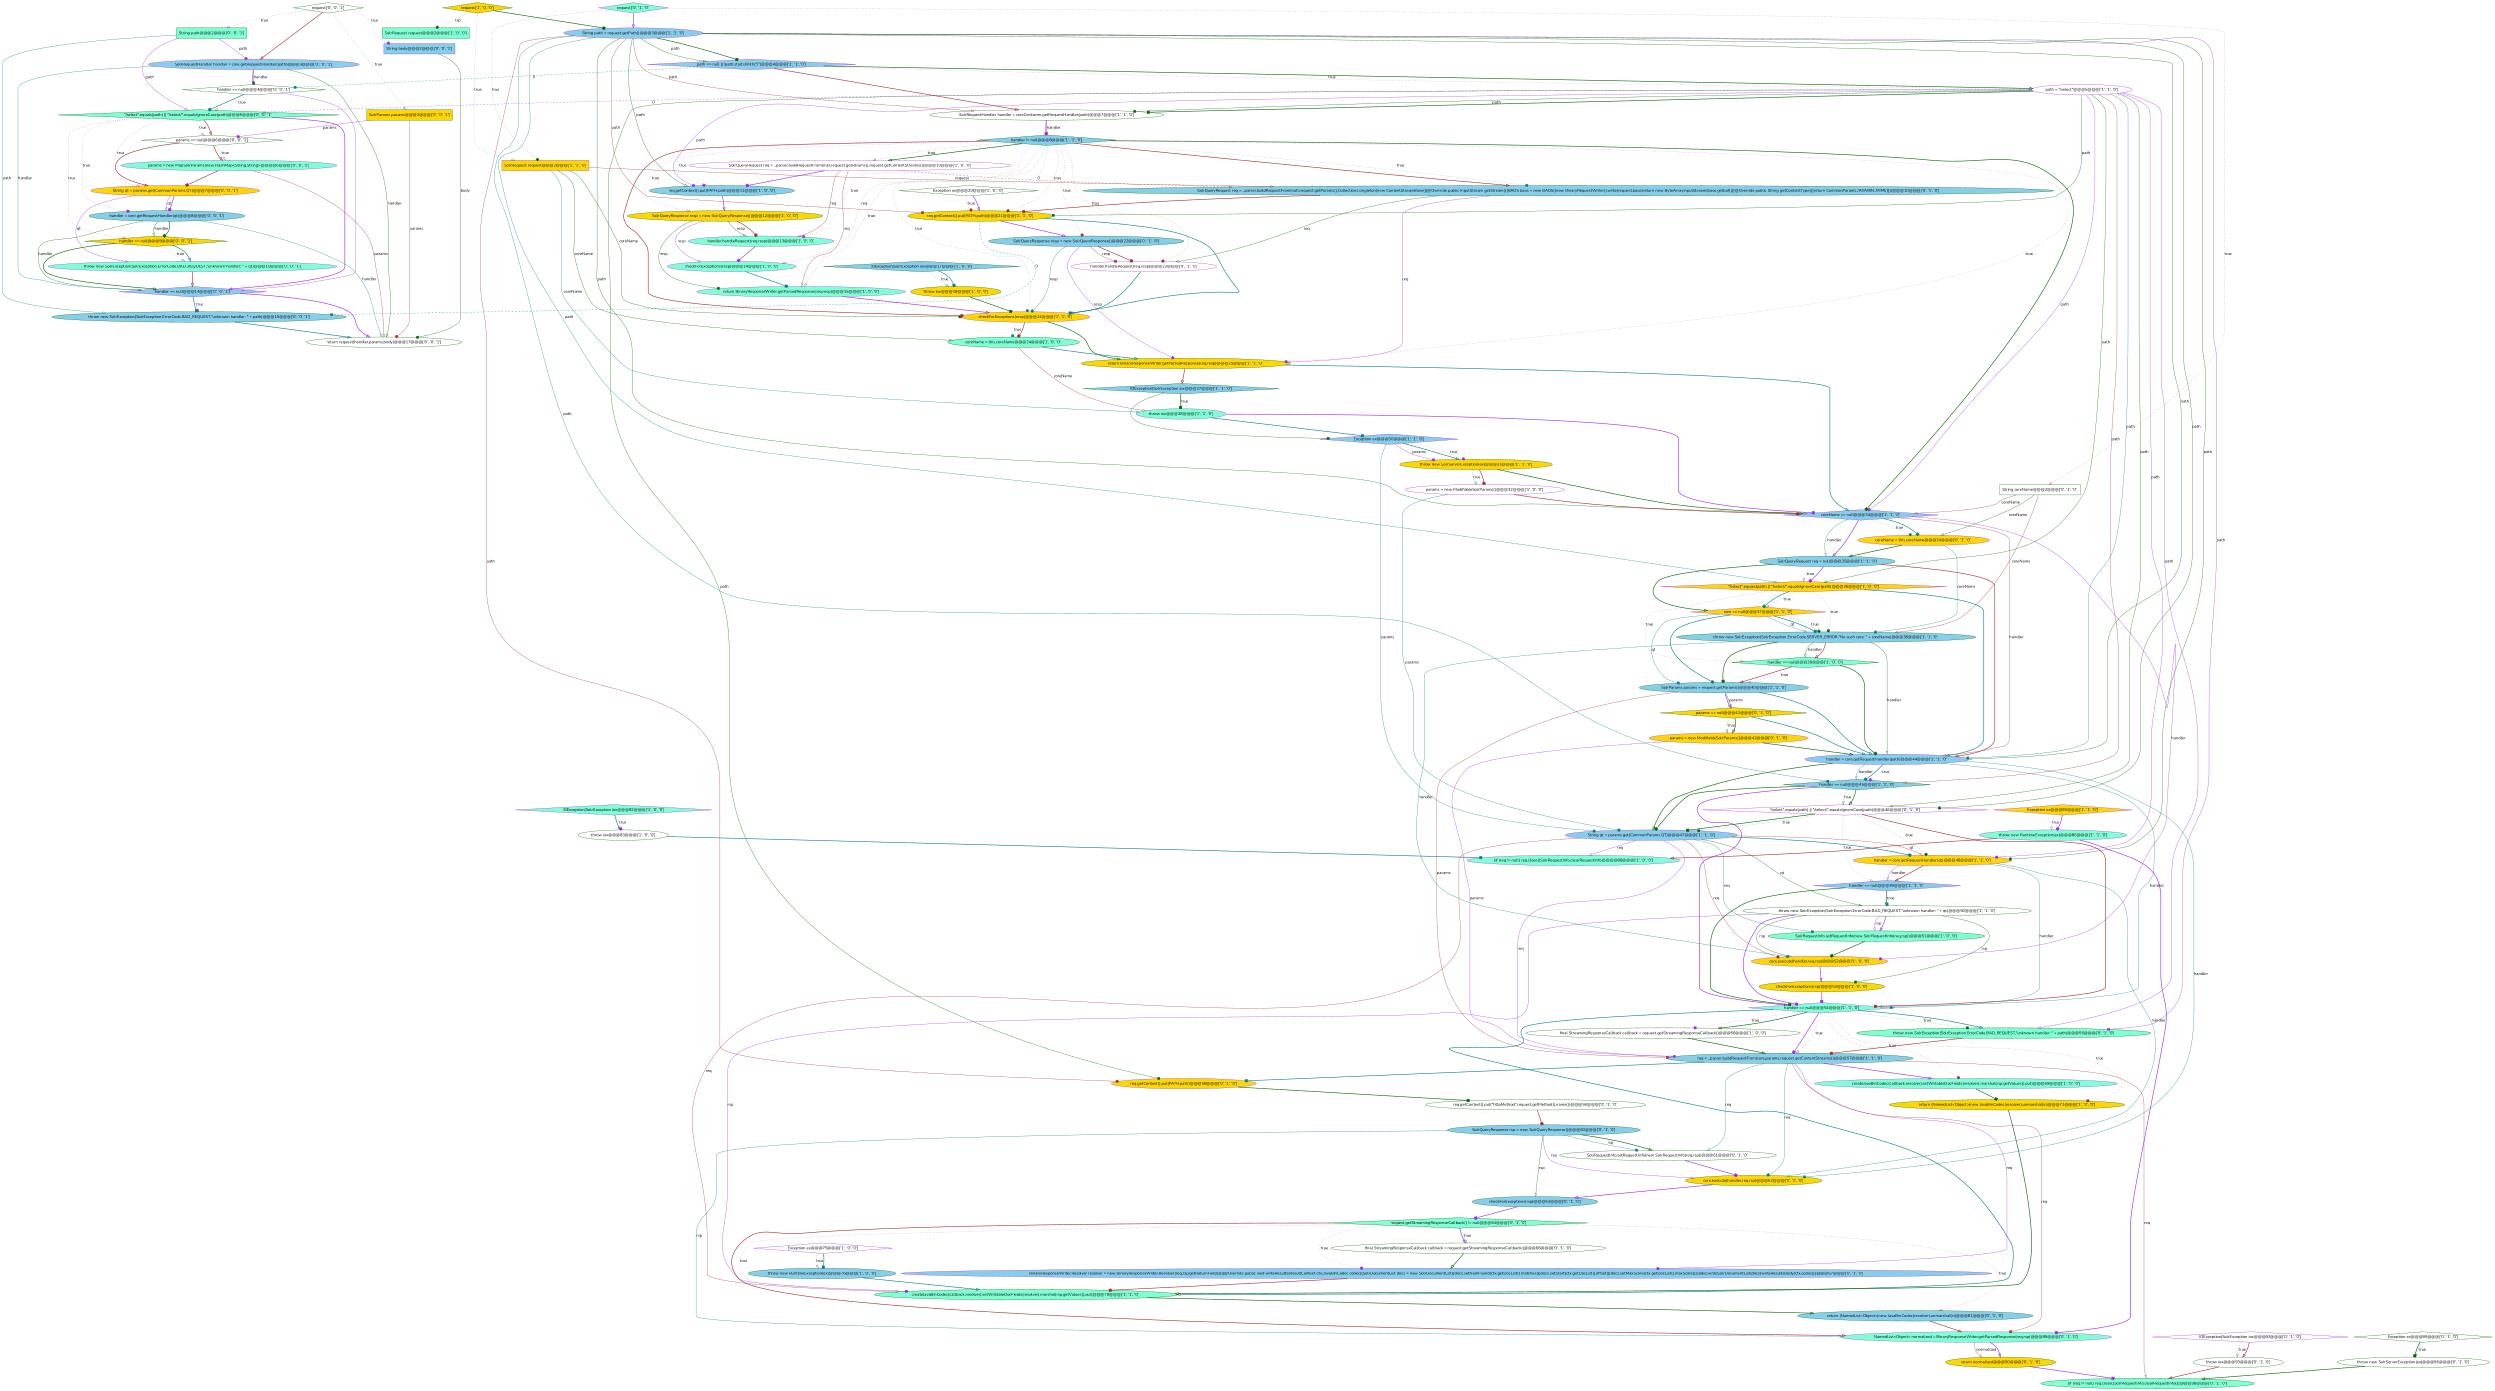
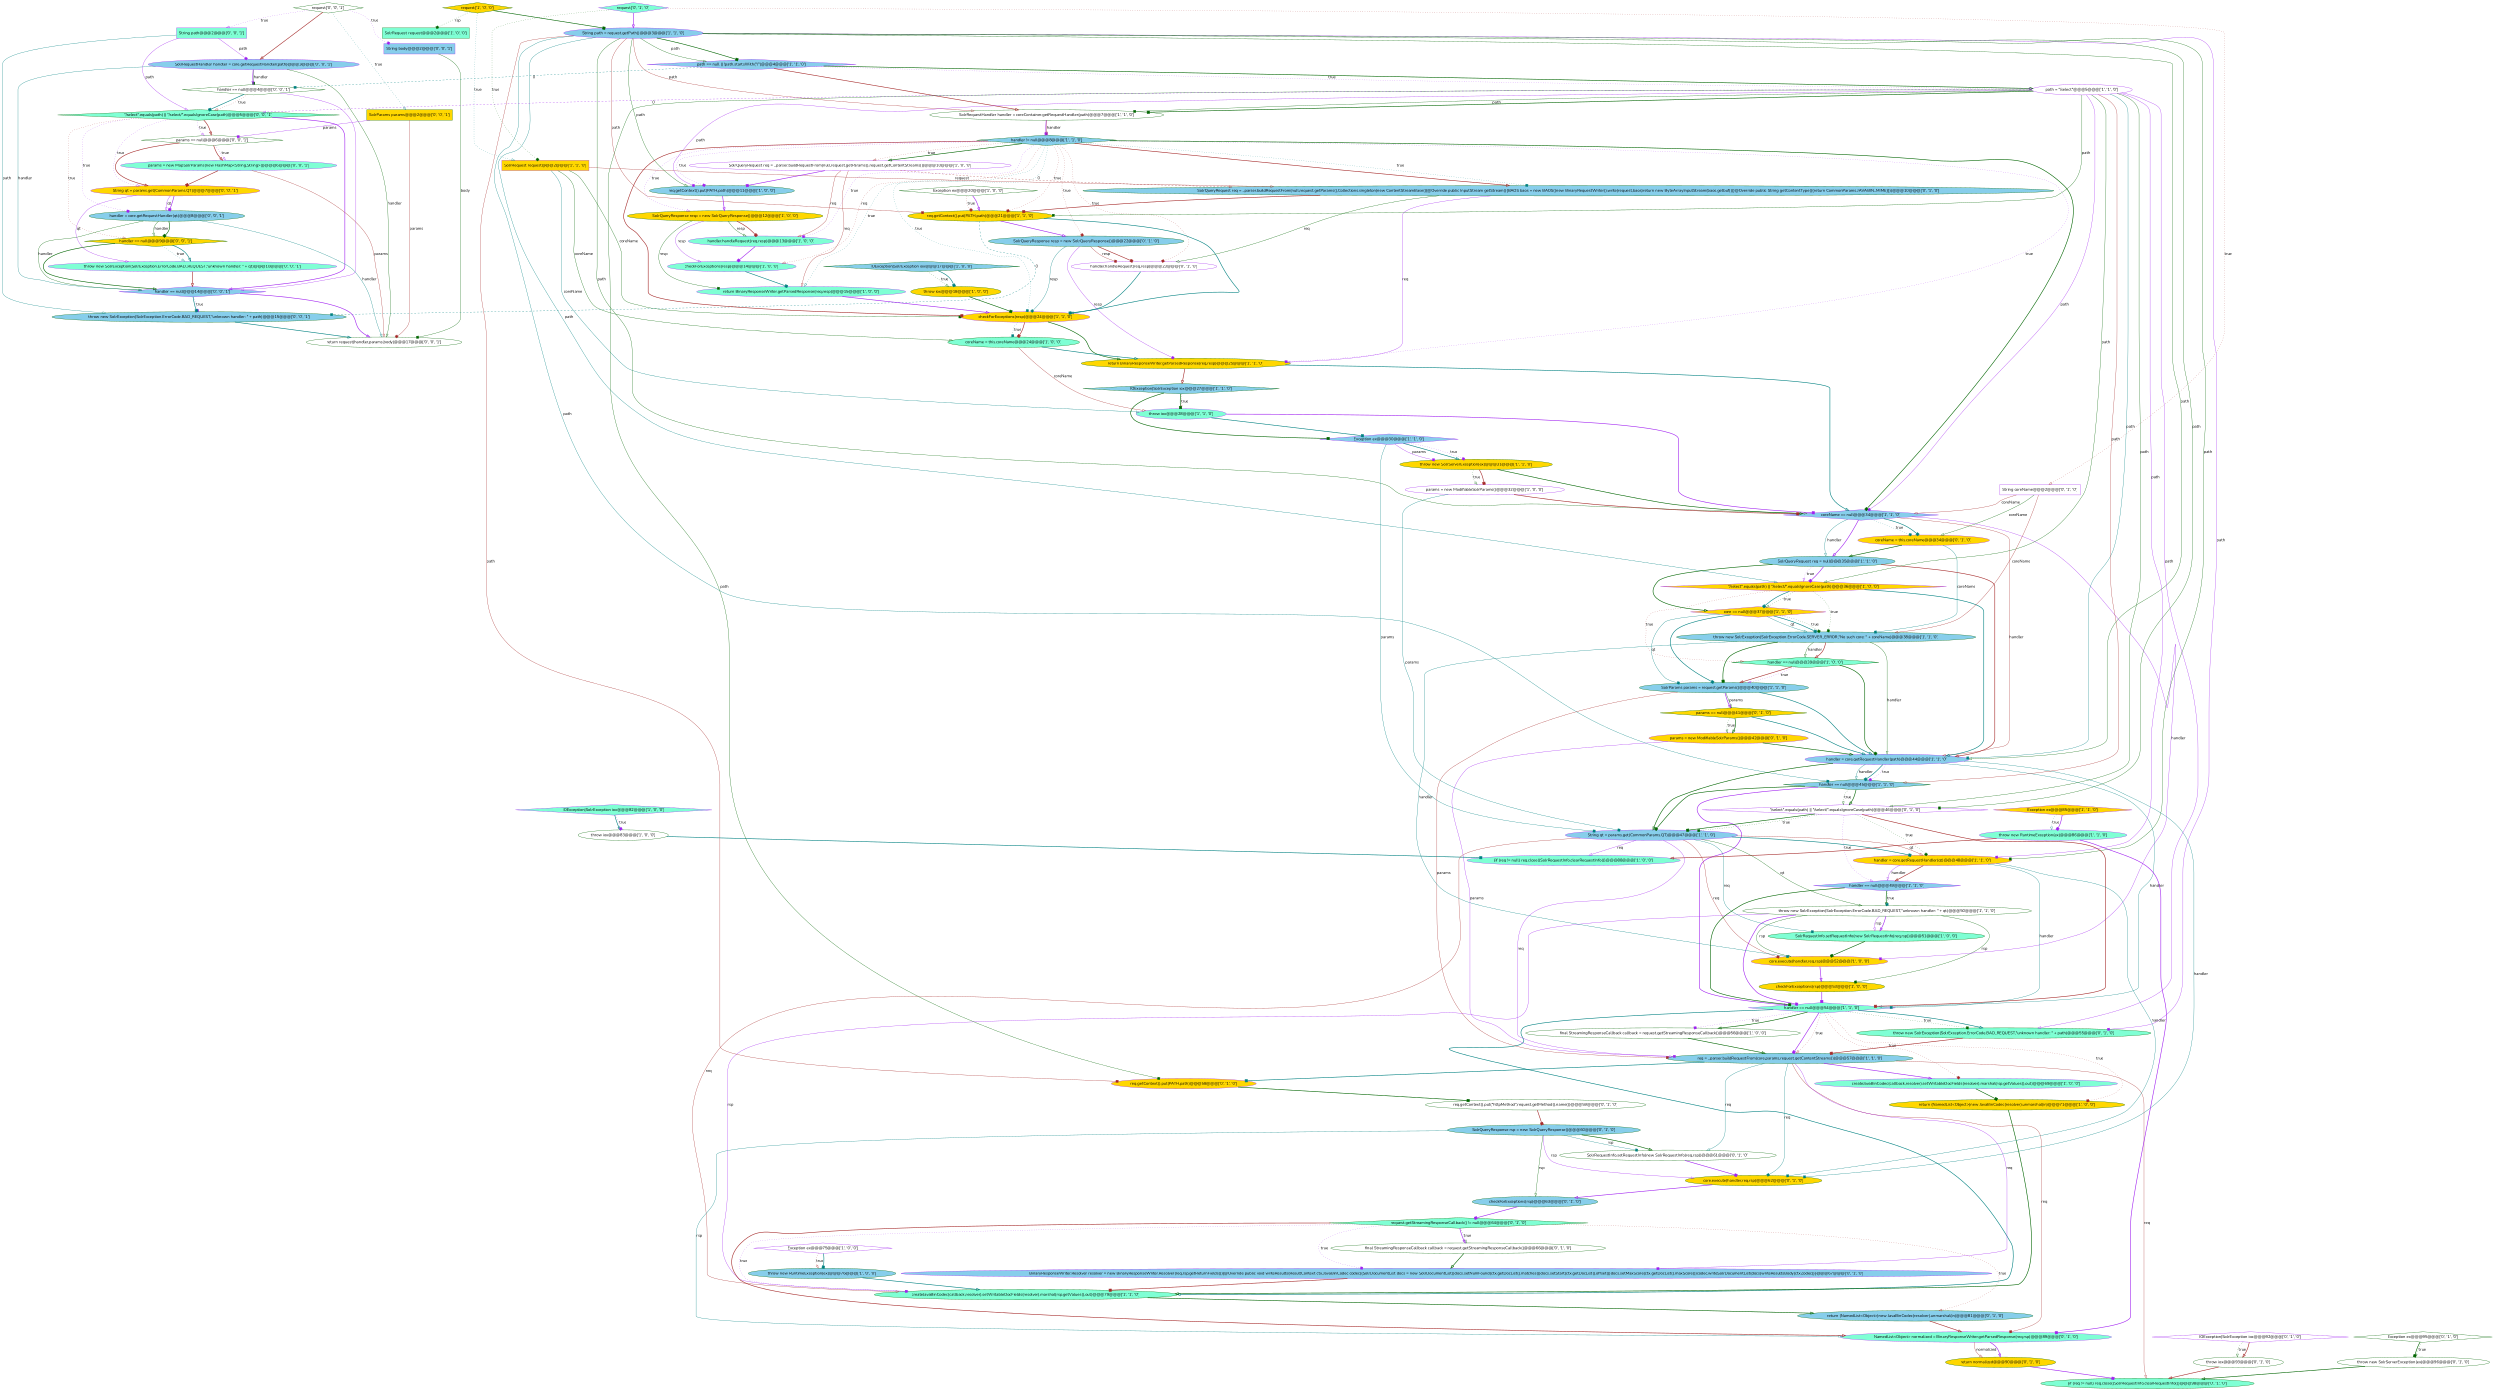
node "String path@@@2@@@['0', '0', '1']": color darkgreen -> purple
edge "IOException|SolrException iox@@@27@@@['1', '1', '0']" -> "Exception ex@@@30@@@['1', '1', '0']": style solid -> bold
node "String coreName@@@2@@@['0', '1', '0']": color darkgreen -> purple
edge "handler = core.getRequestHandler(qt)@@@48@@@['1', '1', '0']" -> "core.execute(handler,req,rsp)@@@62@@@['0', '1', '0']": arrowhead onormal -> box
